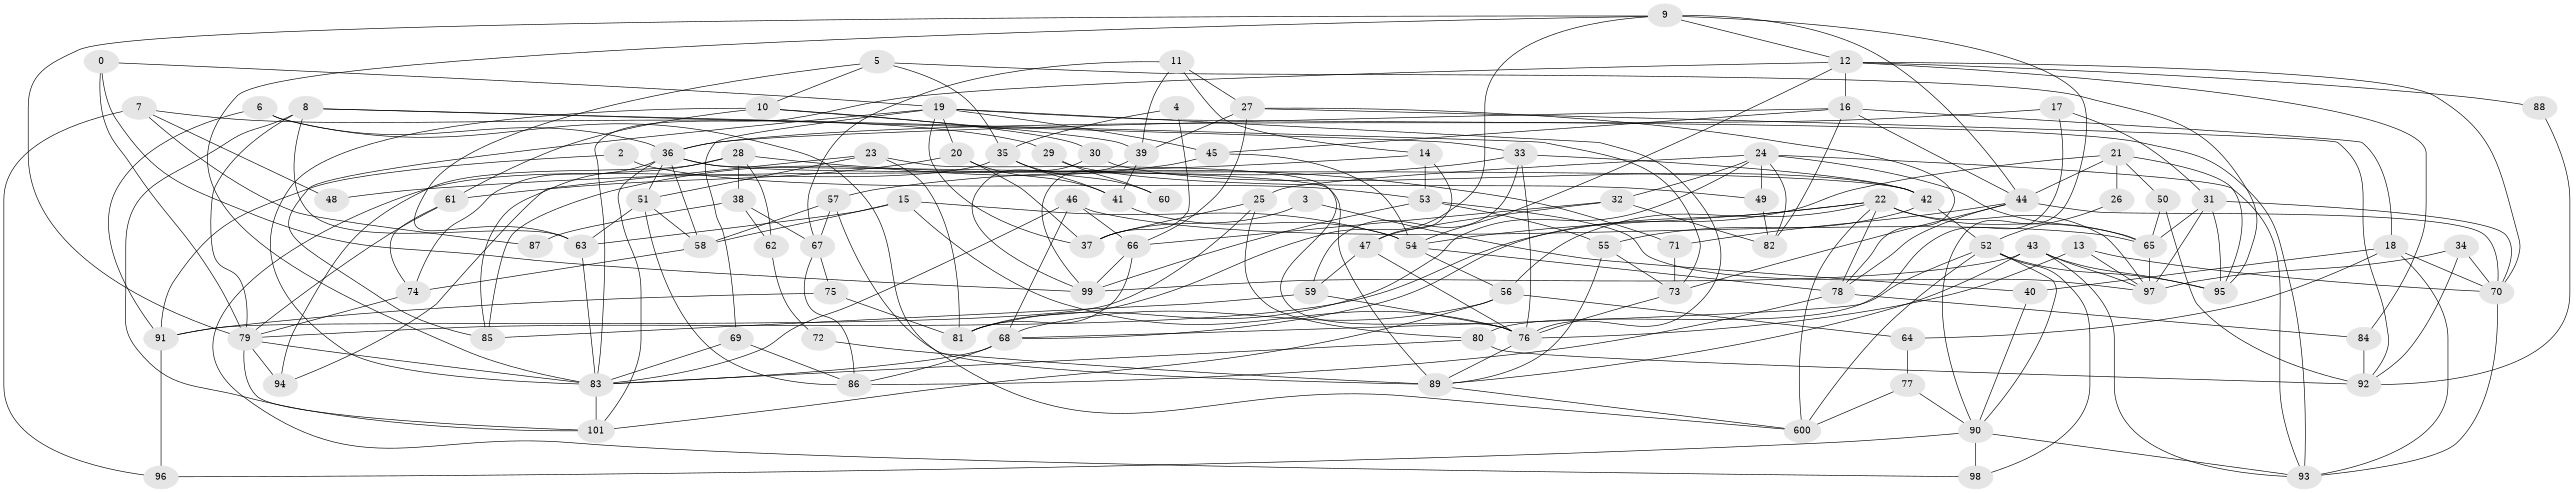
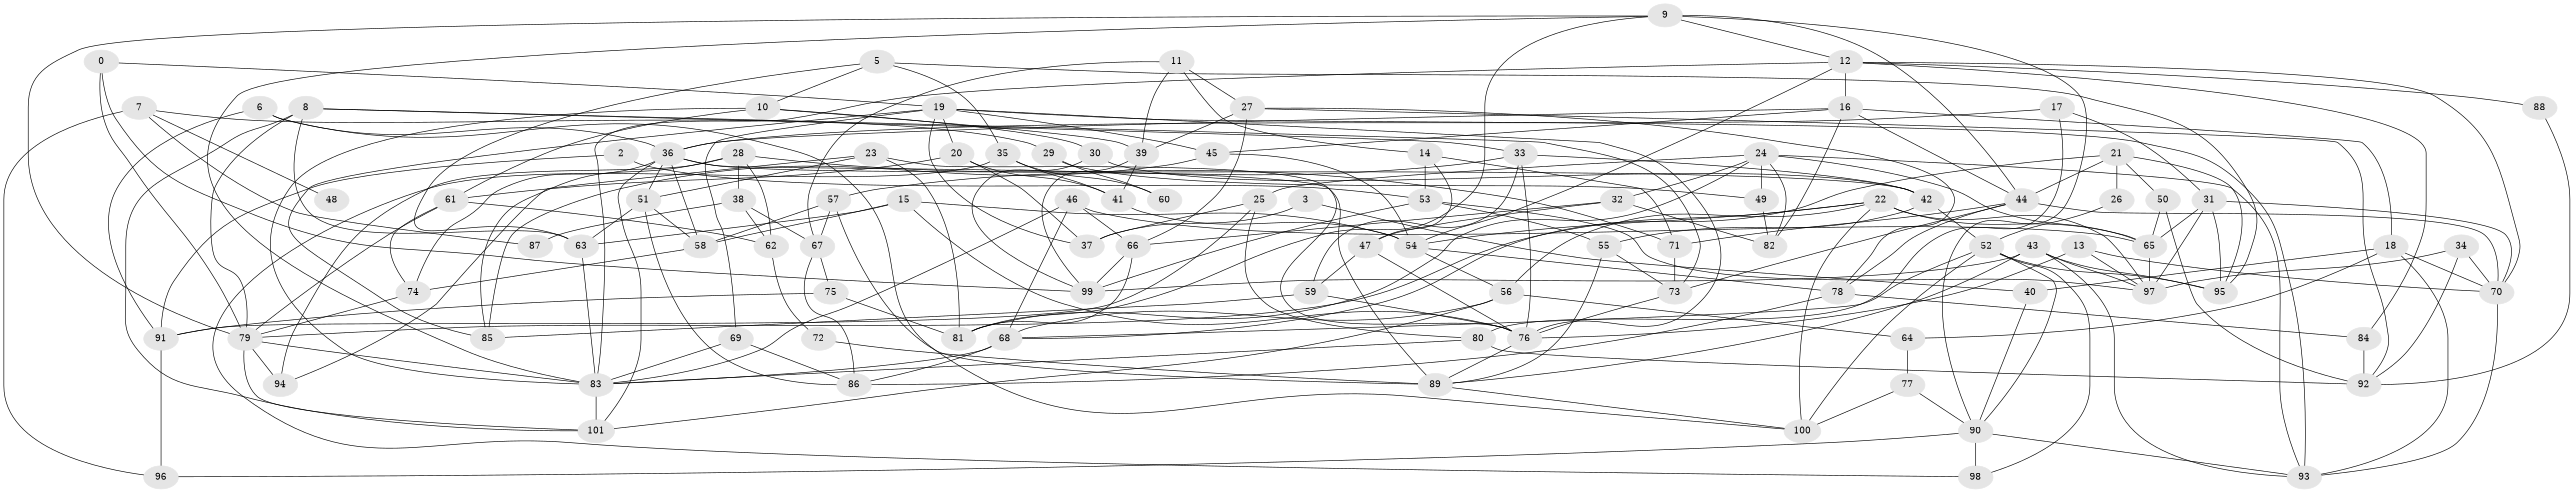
node "4": removed
edge "14" -- "48": now "14" -- "71"
edge "61" -- "62": added
edge "22" -- "78": removed
node "600": label "600" -> "100"
